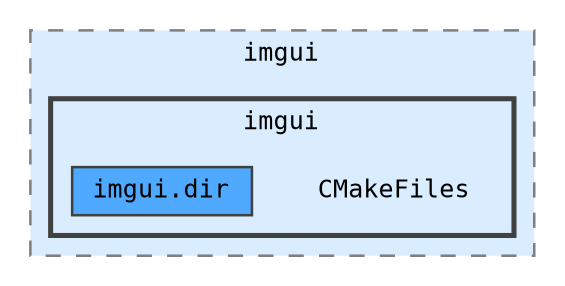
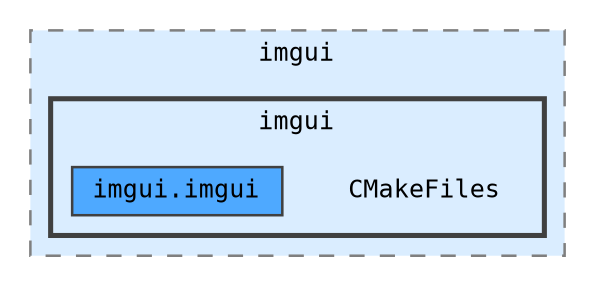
node "imgui.dir": label "imgui.dir" -> "imgui.imgui"
